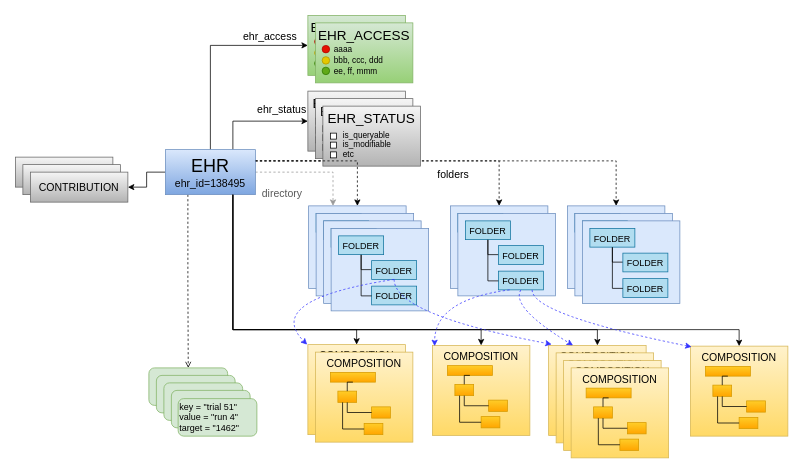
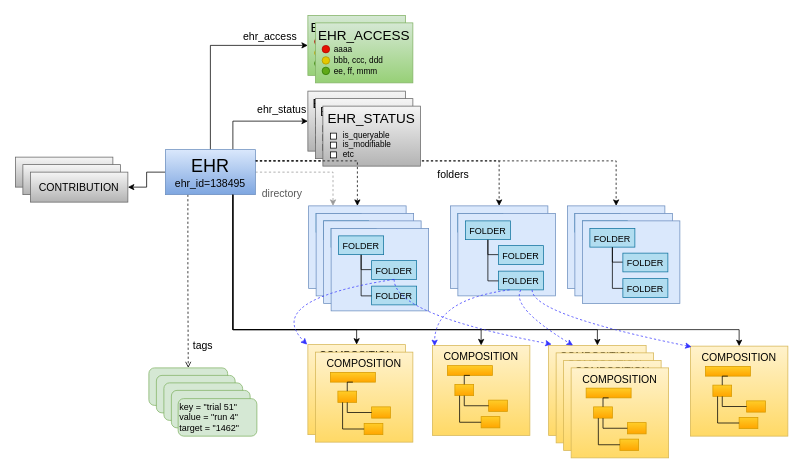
node "tags": added
